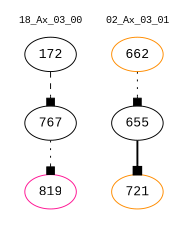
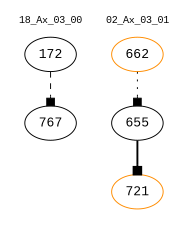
node "819": removed
